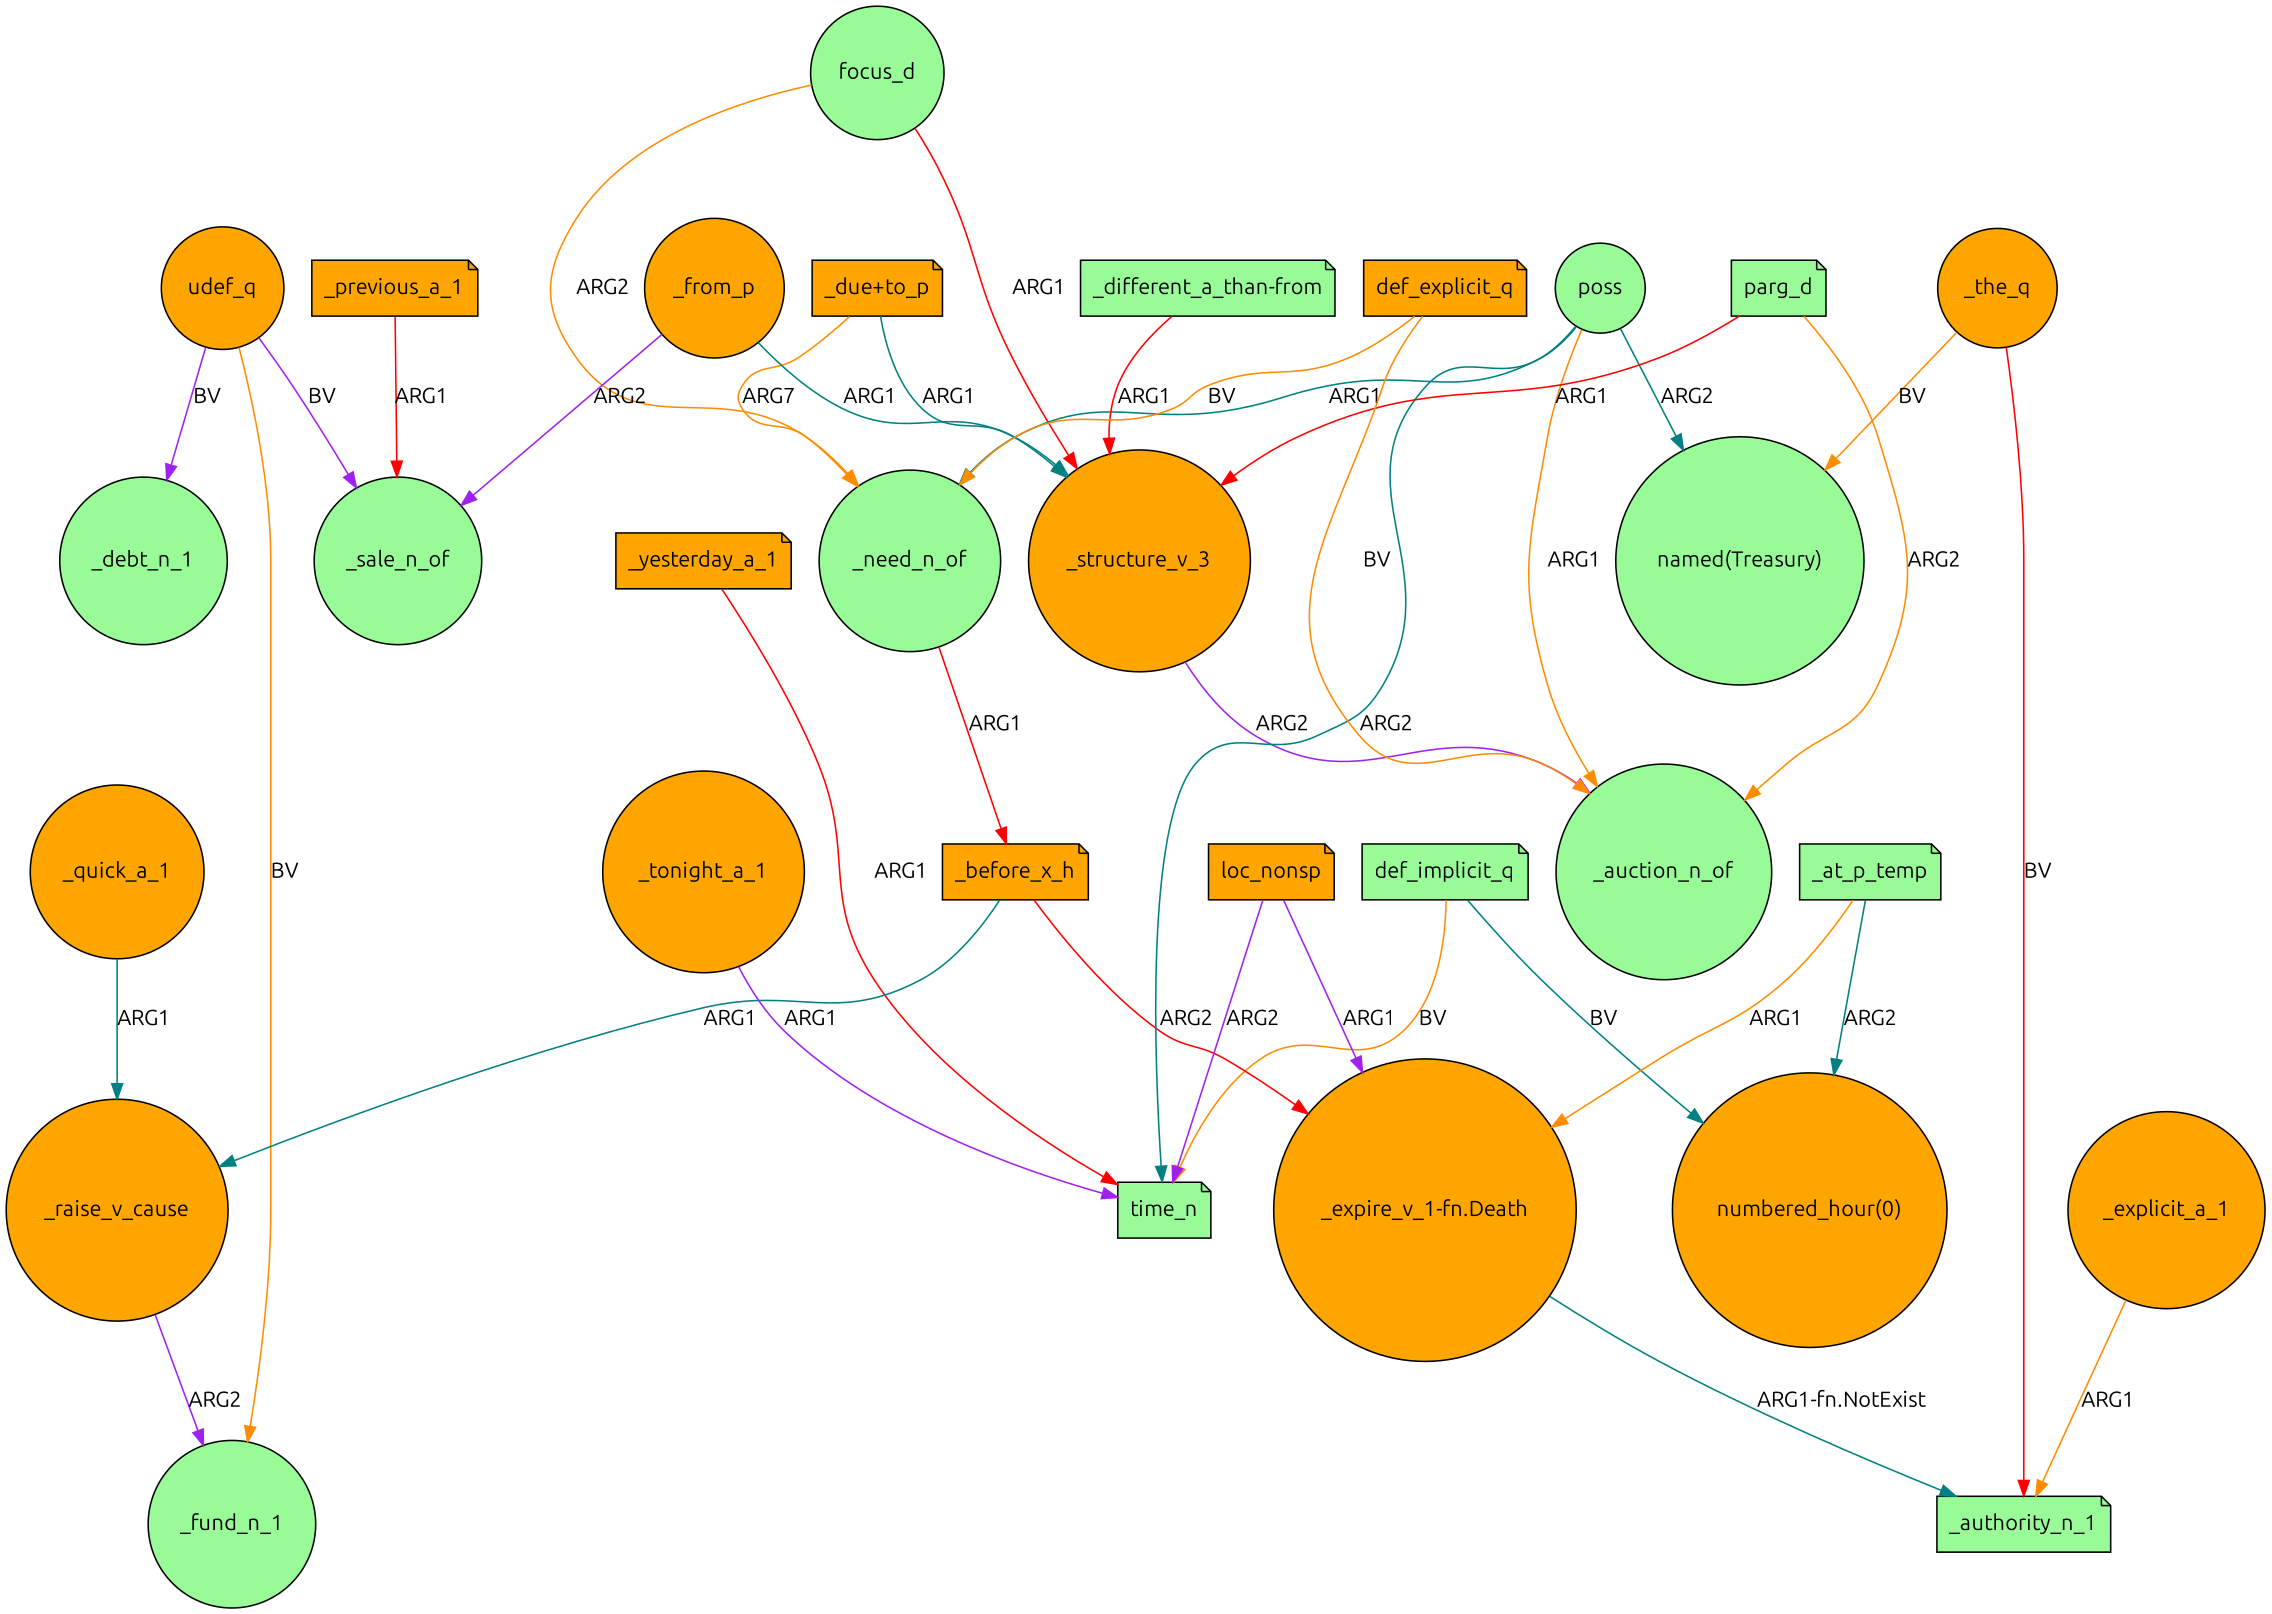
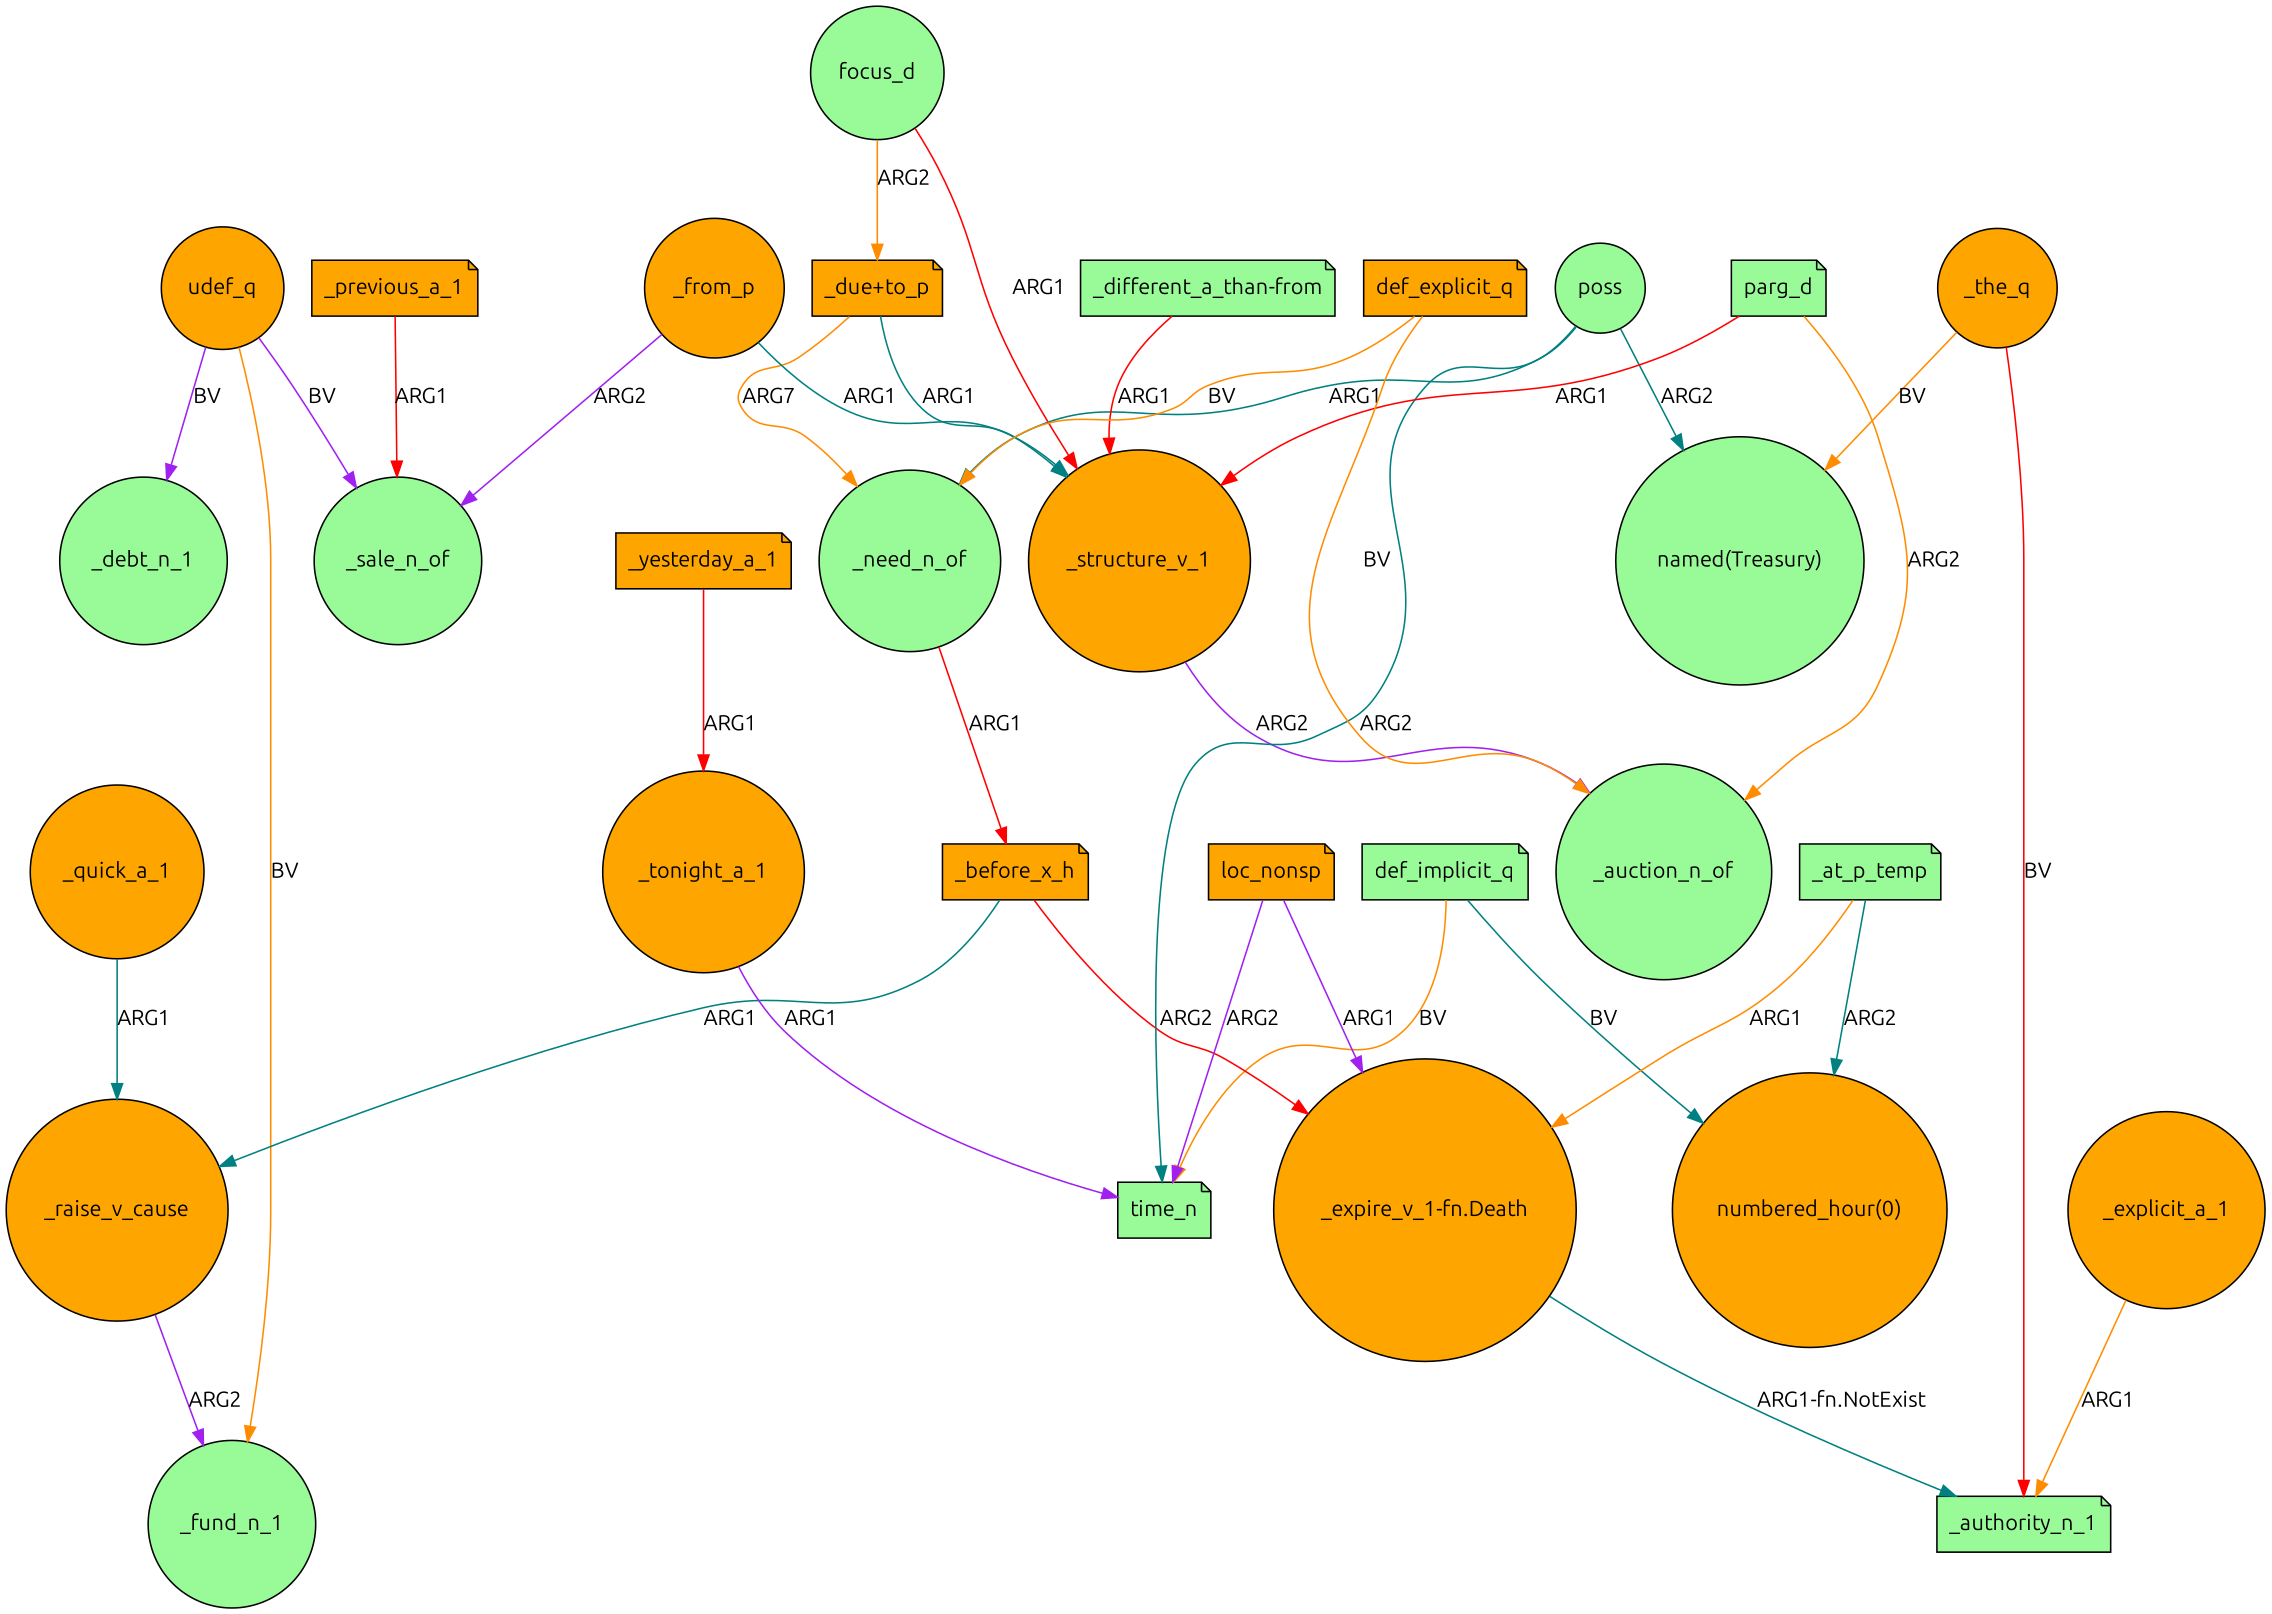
edge "focus_d" -> "_need_n_of": now "focus_d" -> "_due+to_p"
edge "poss" -> "_auction_n_of": removed, label "ARG1"
node "_structure_v_3": label "_structure_v_3" -> "_structure_v_1"
edge "_yesterday_a_1" -> "time_n": now "_yesterday_a_1" -> "_tonight_a_1"
